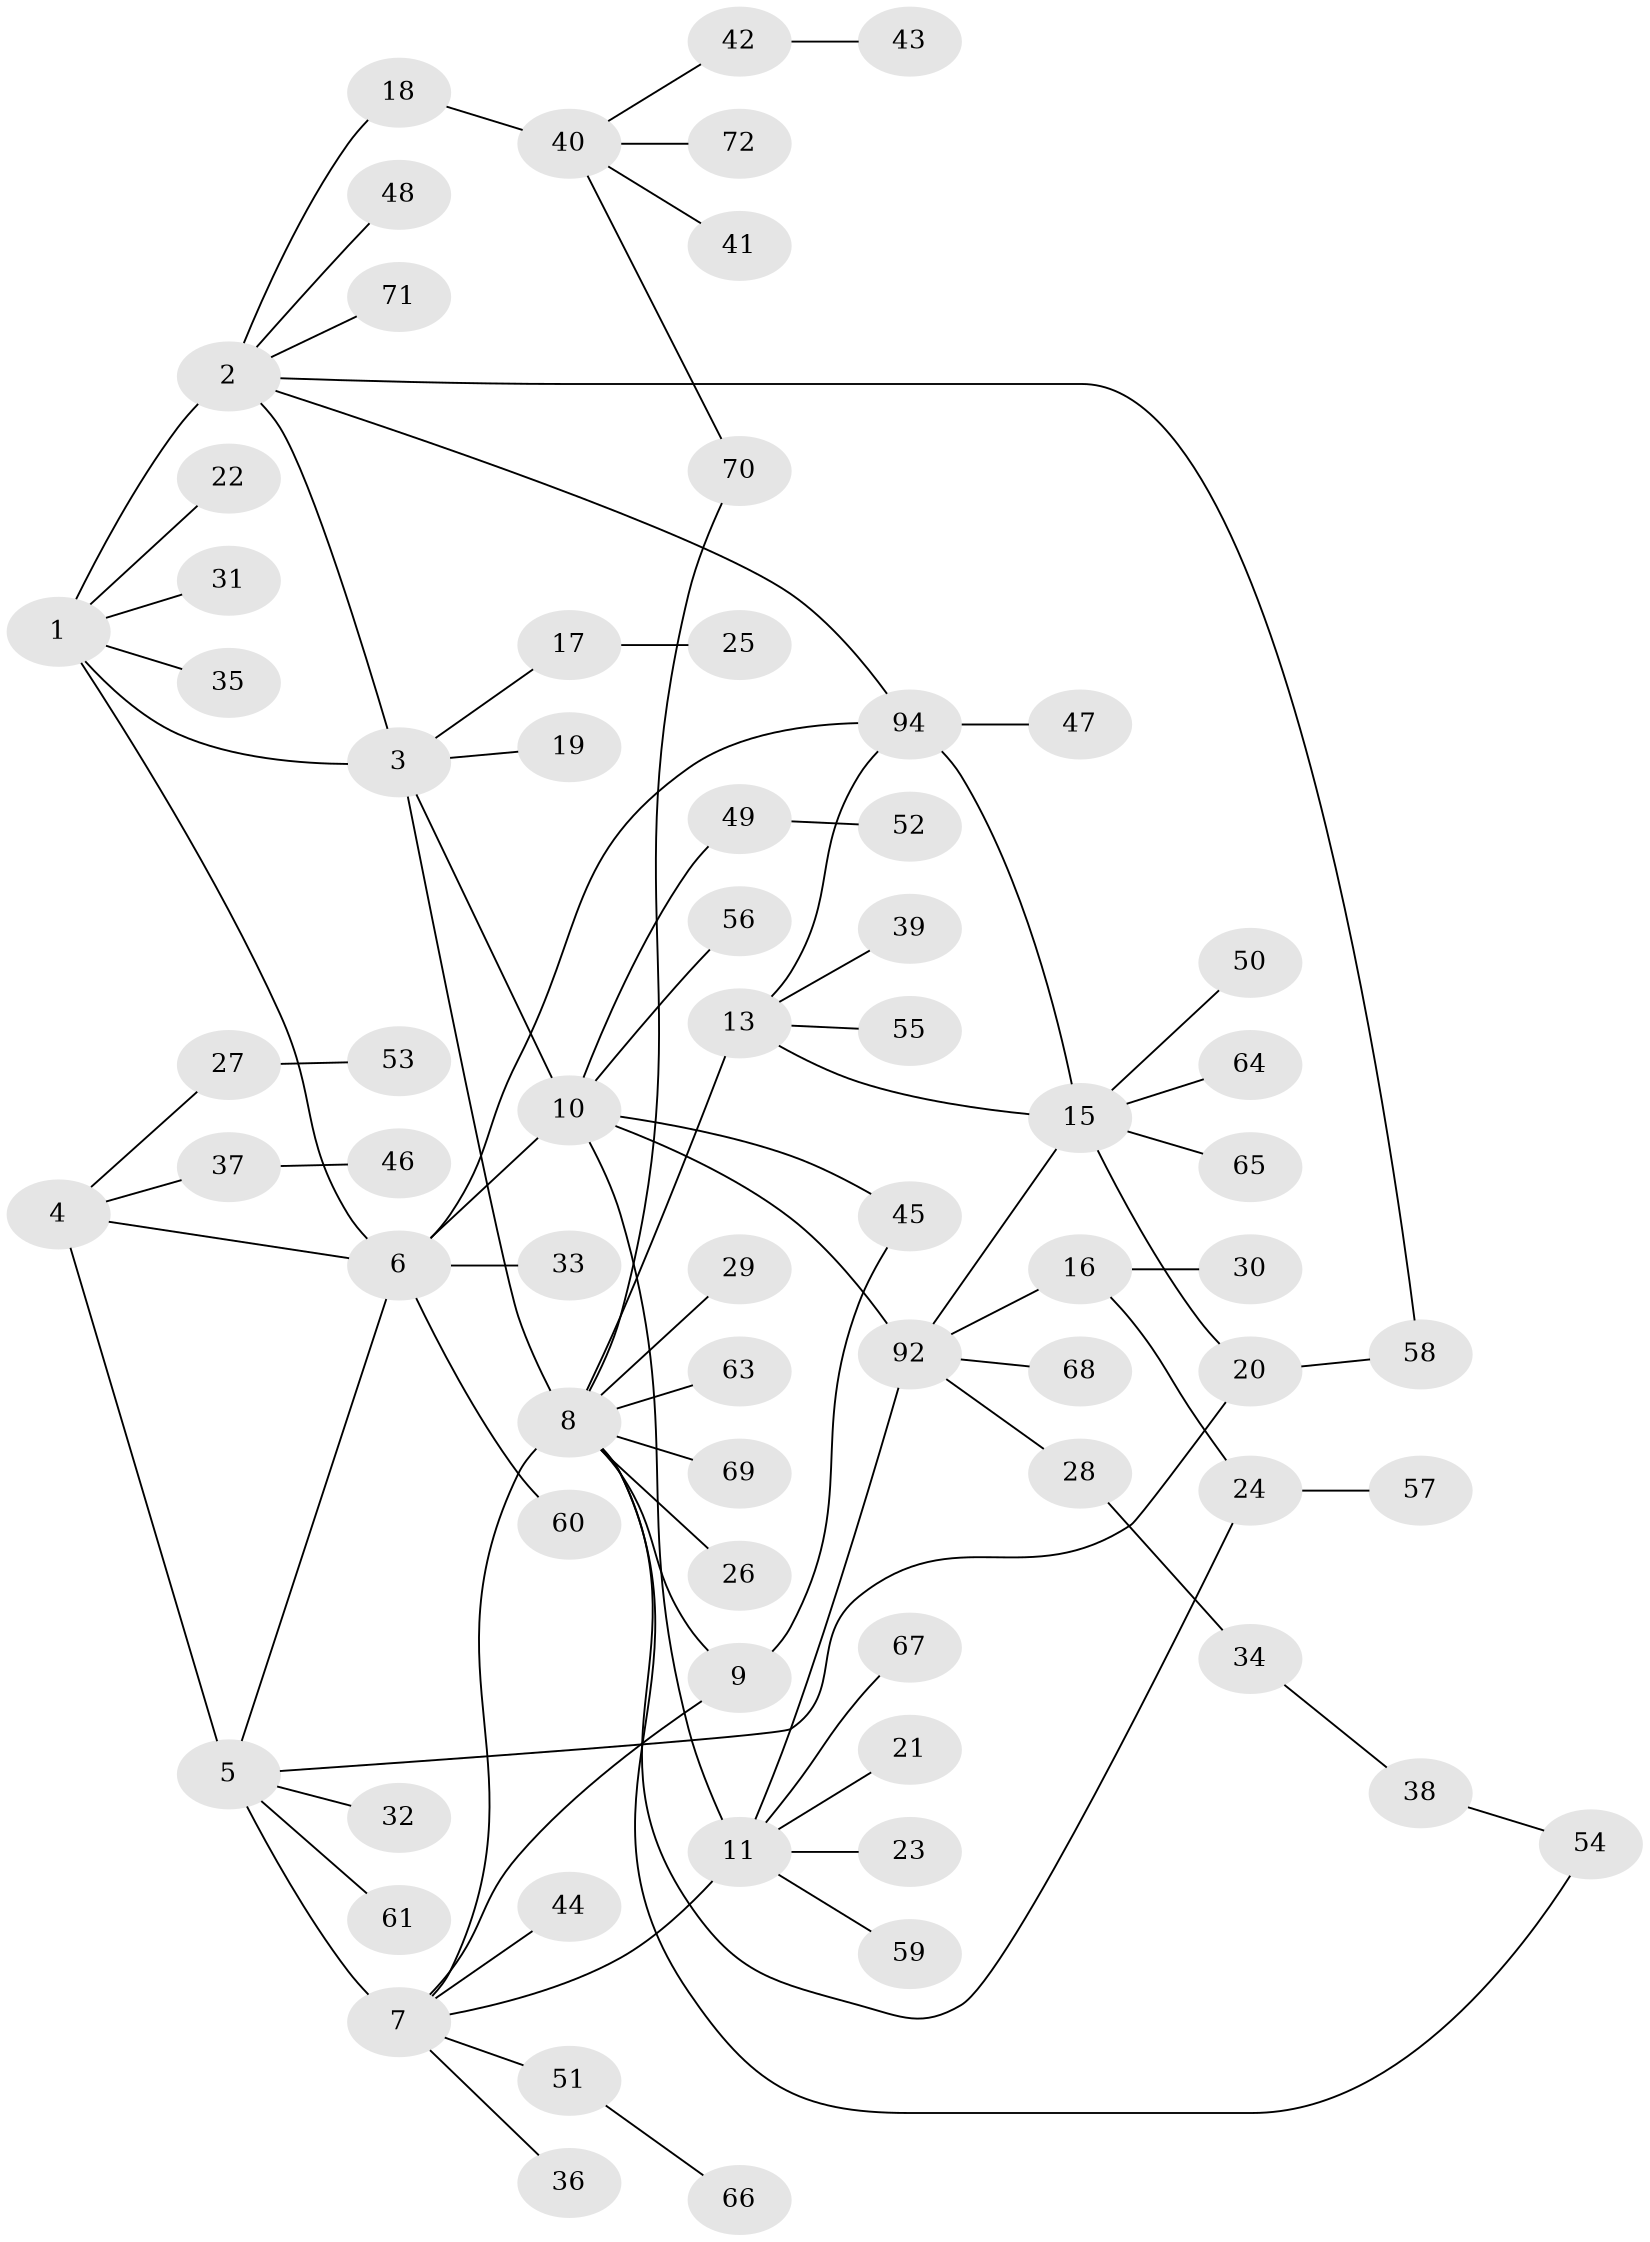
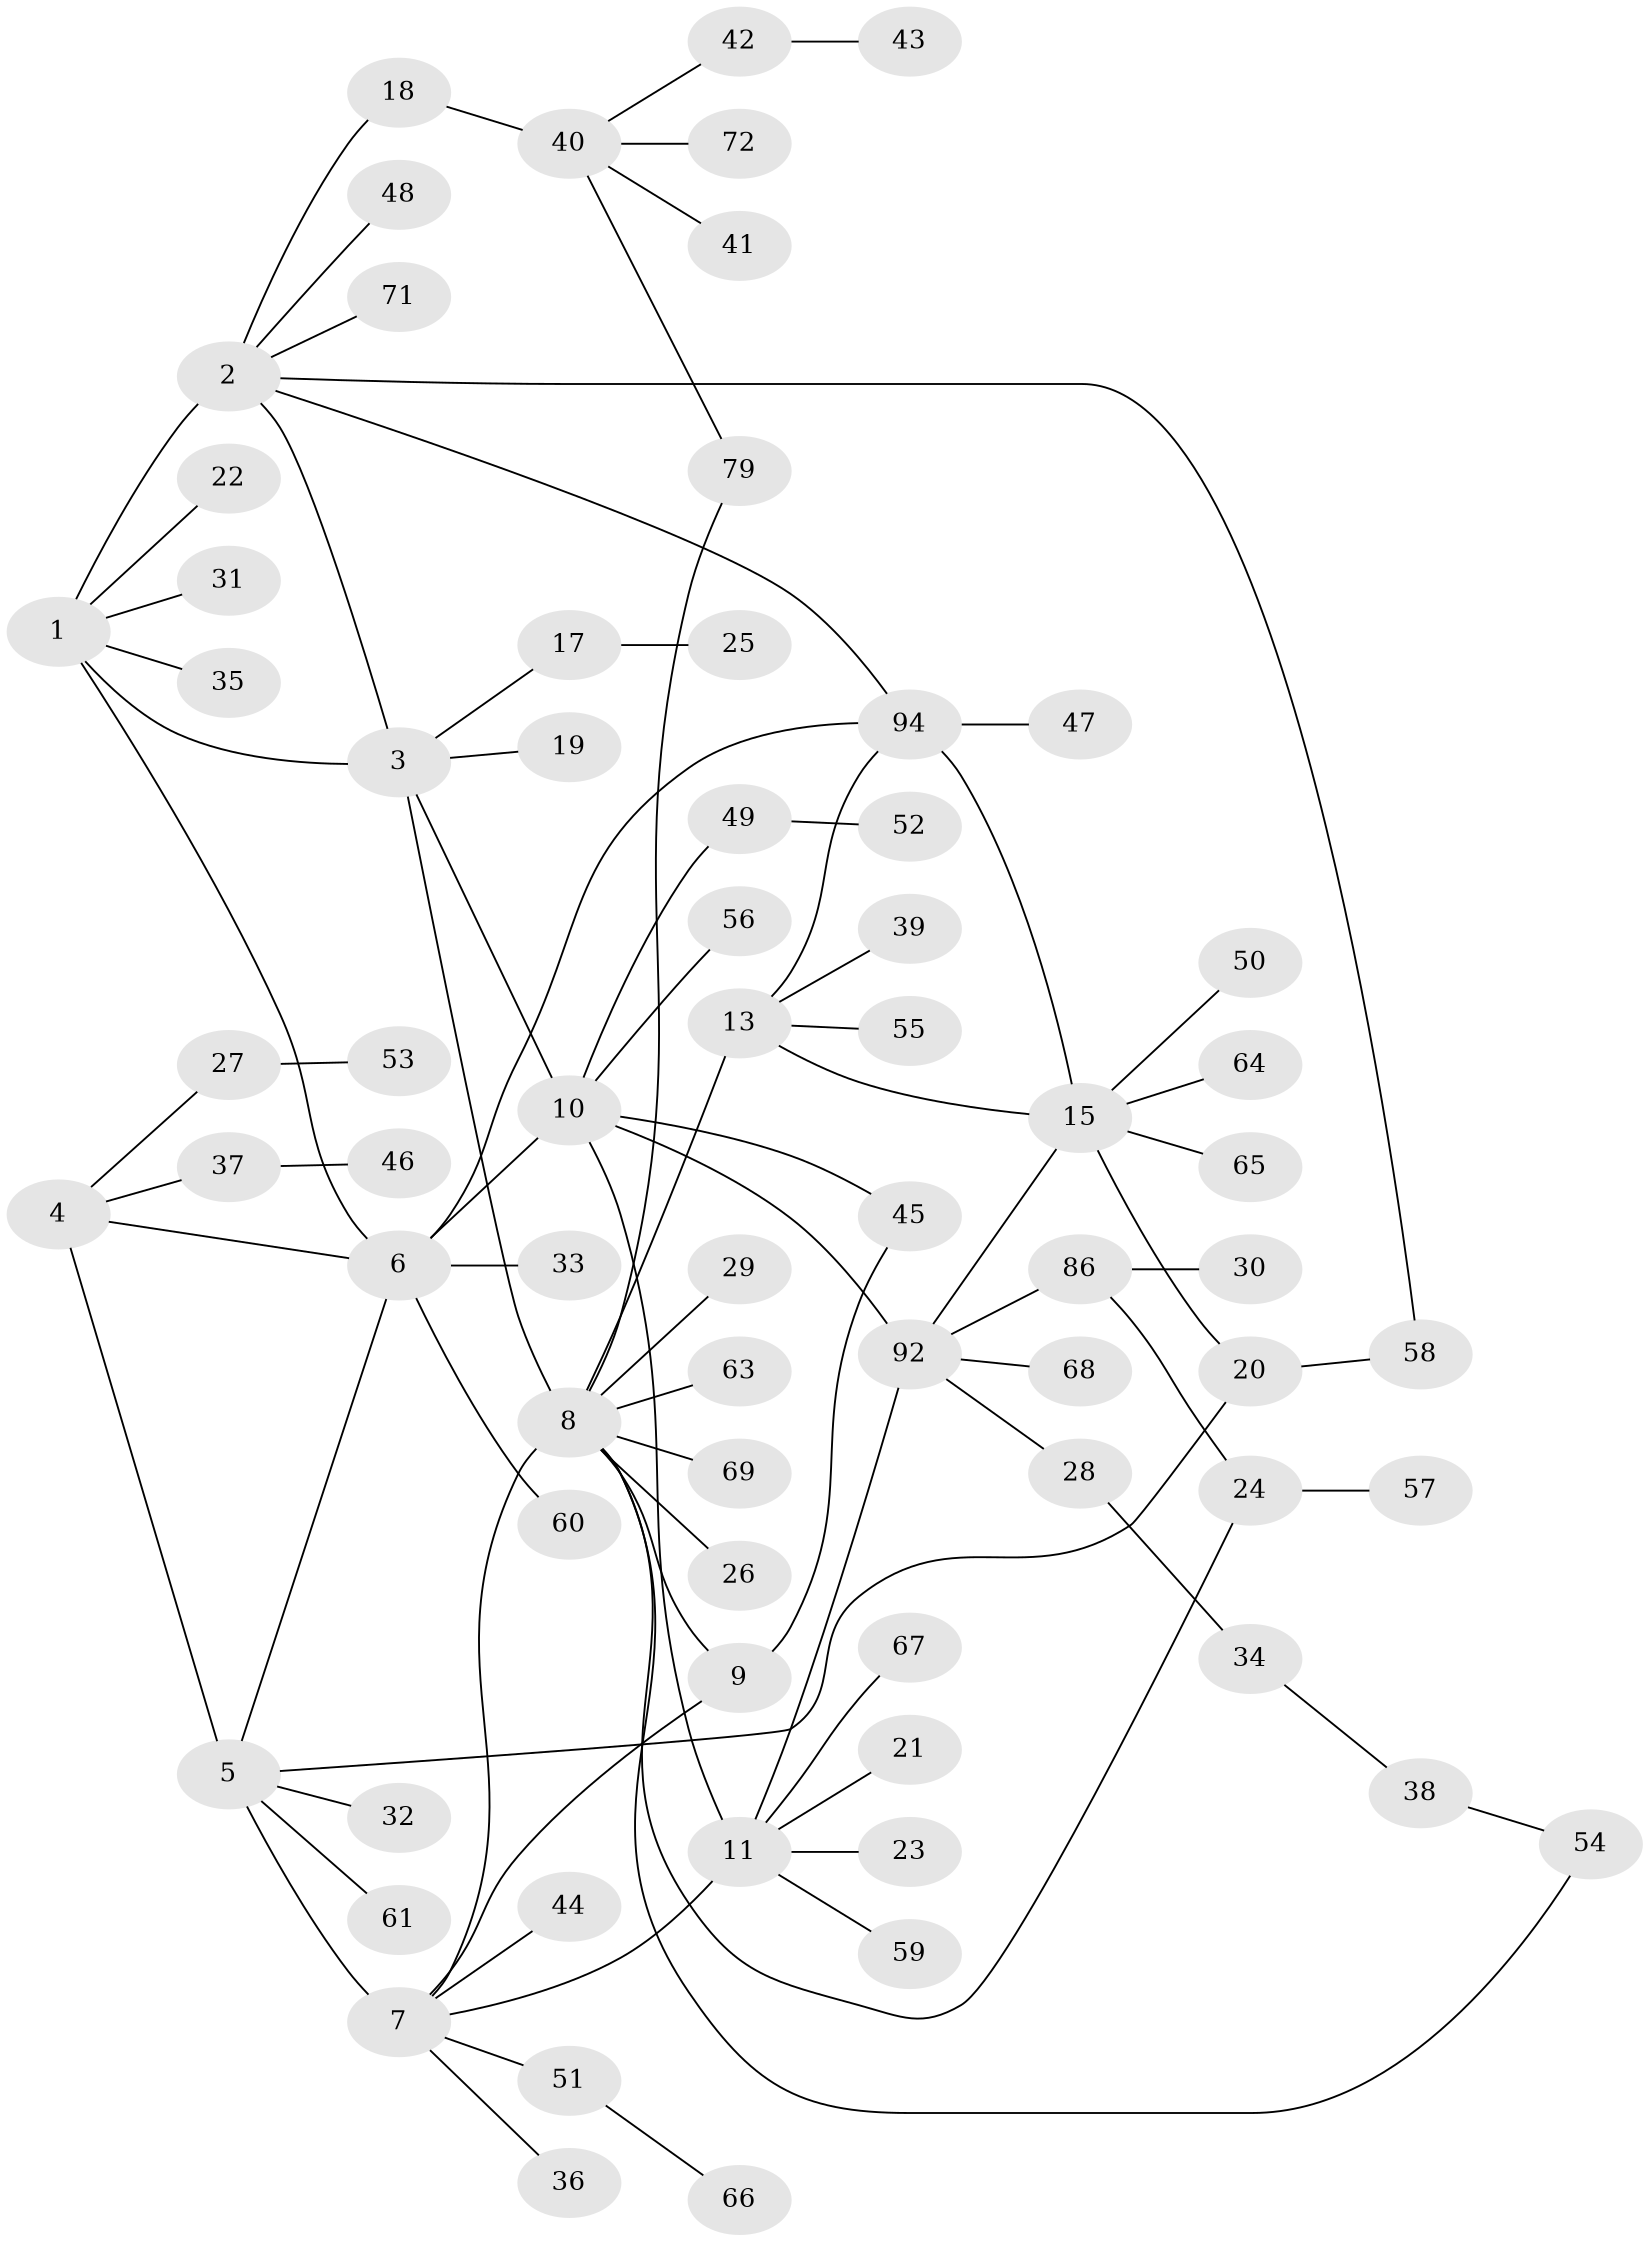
node "70": label "70" -> "79"
node "16": label "16" -> "86"
